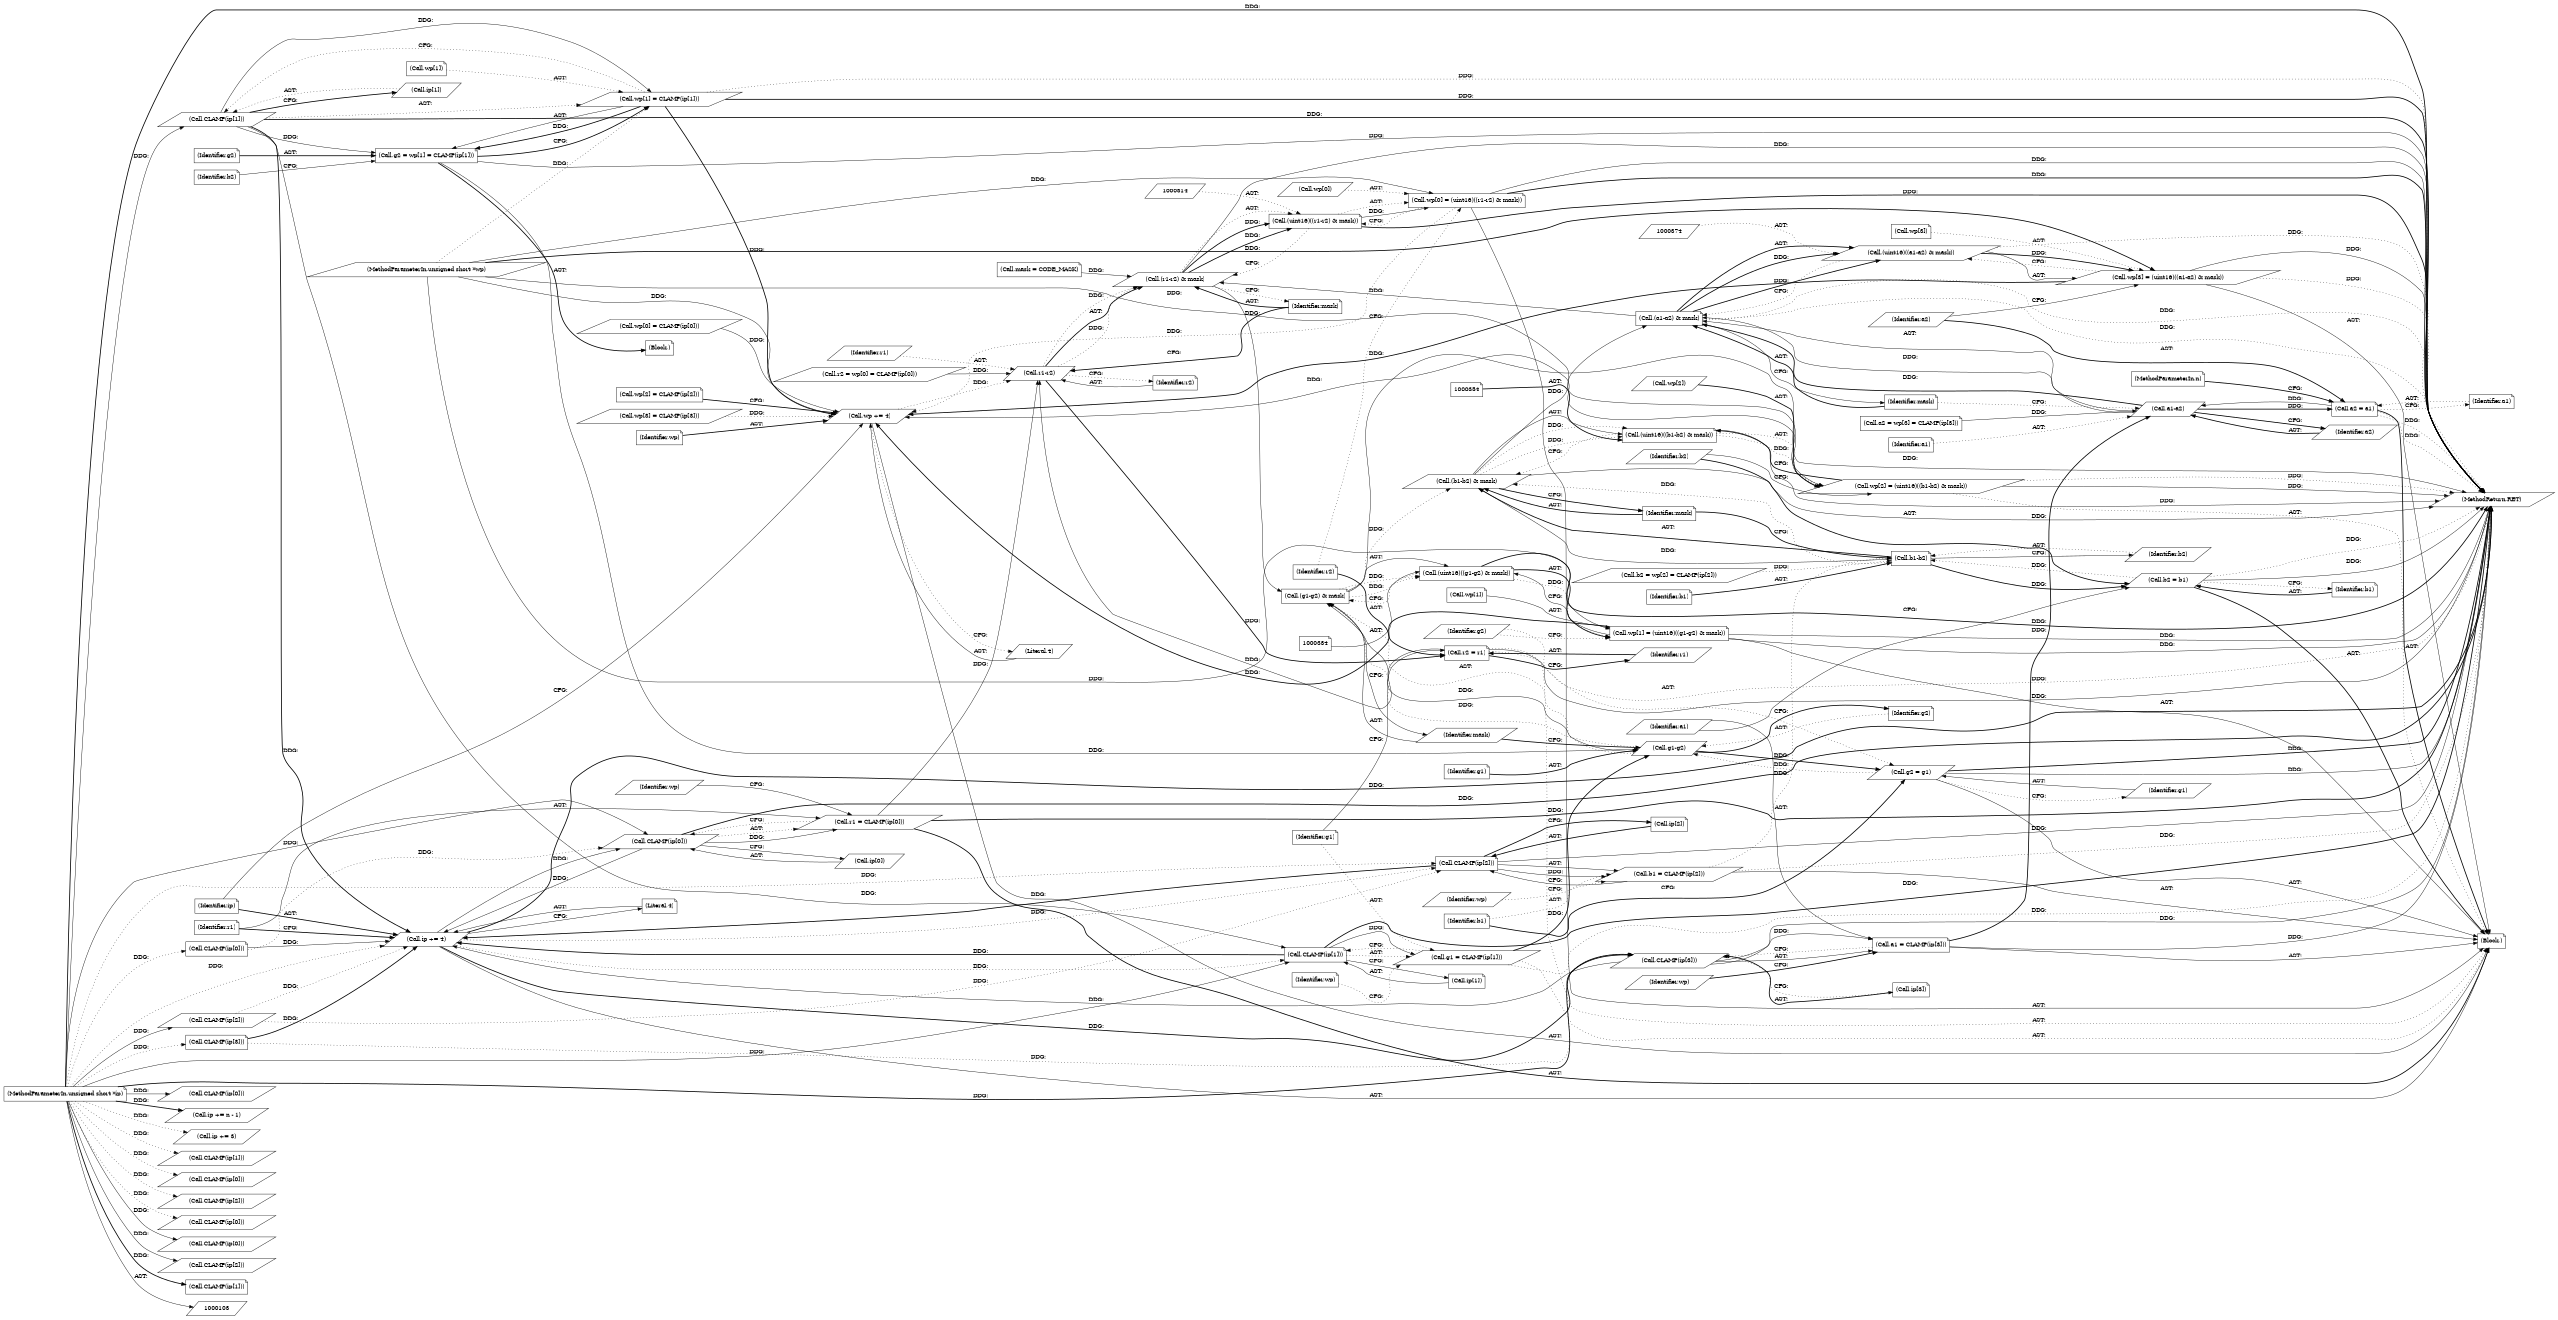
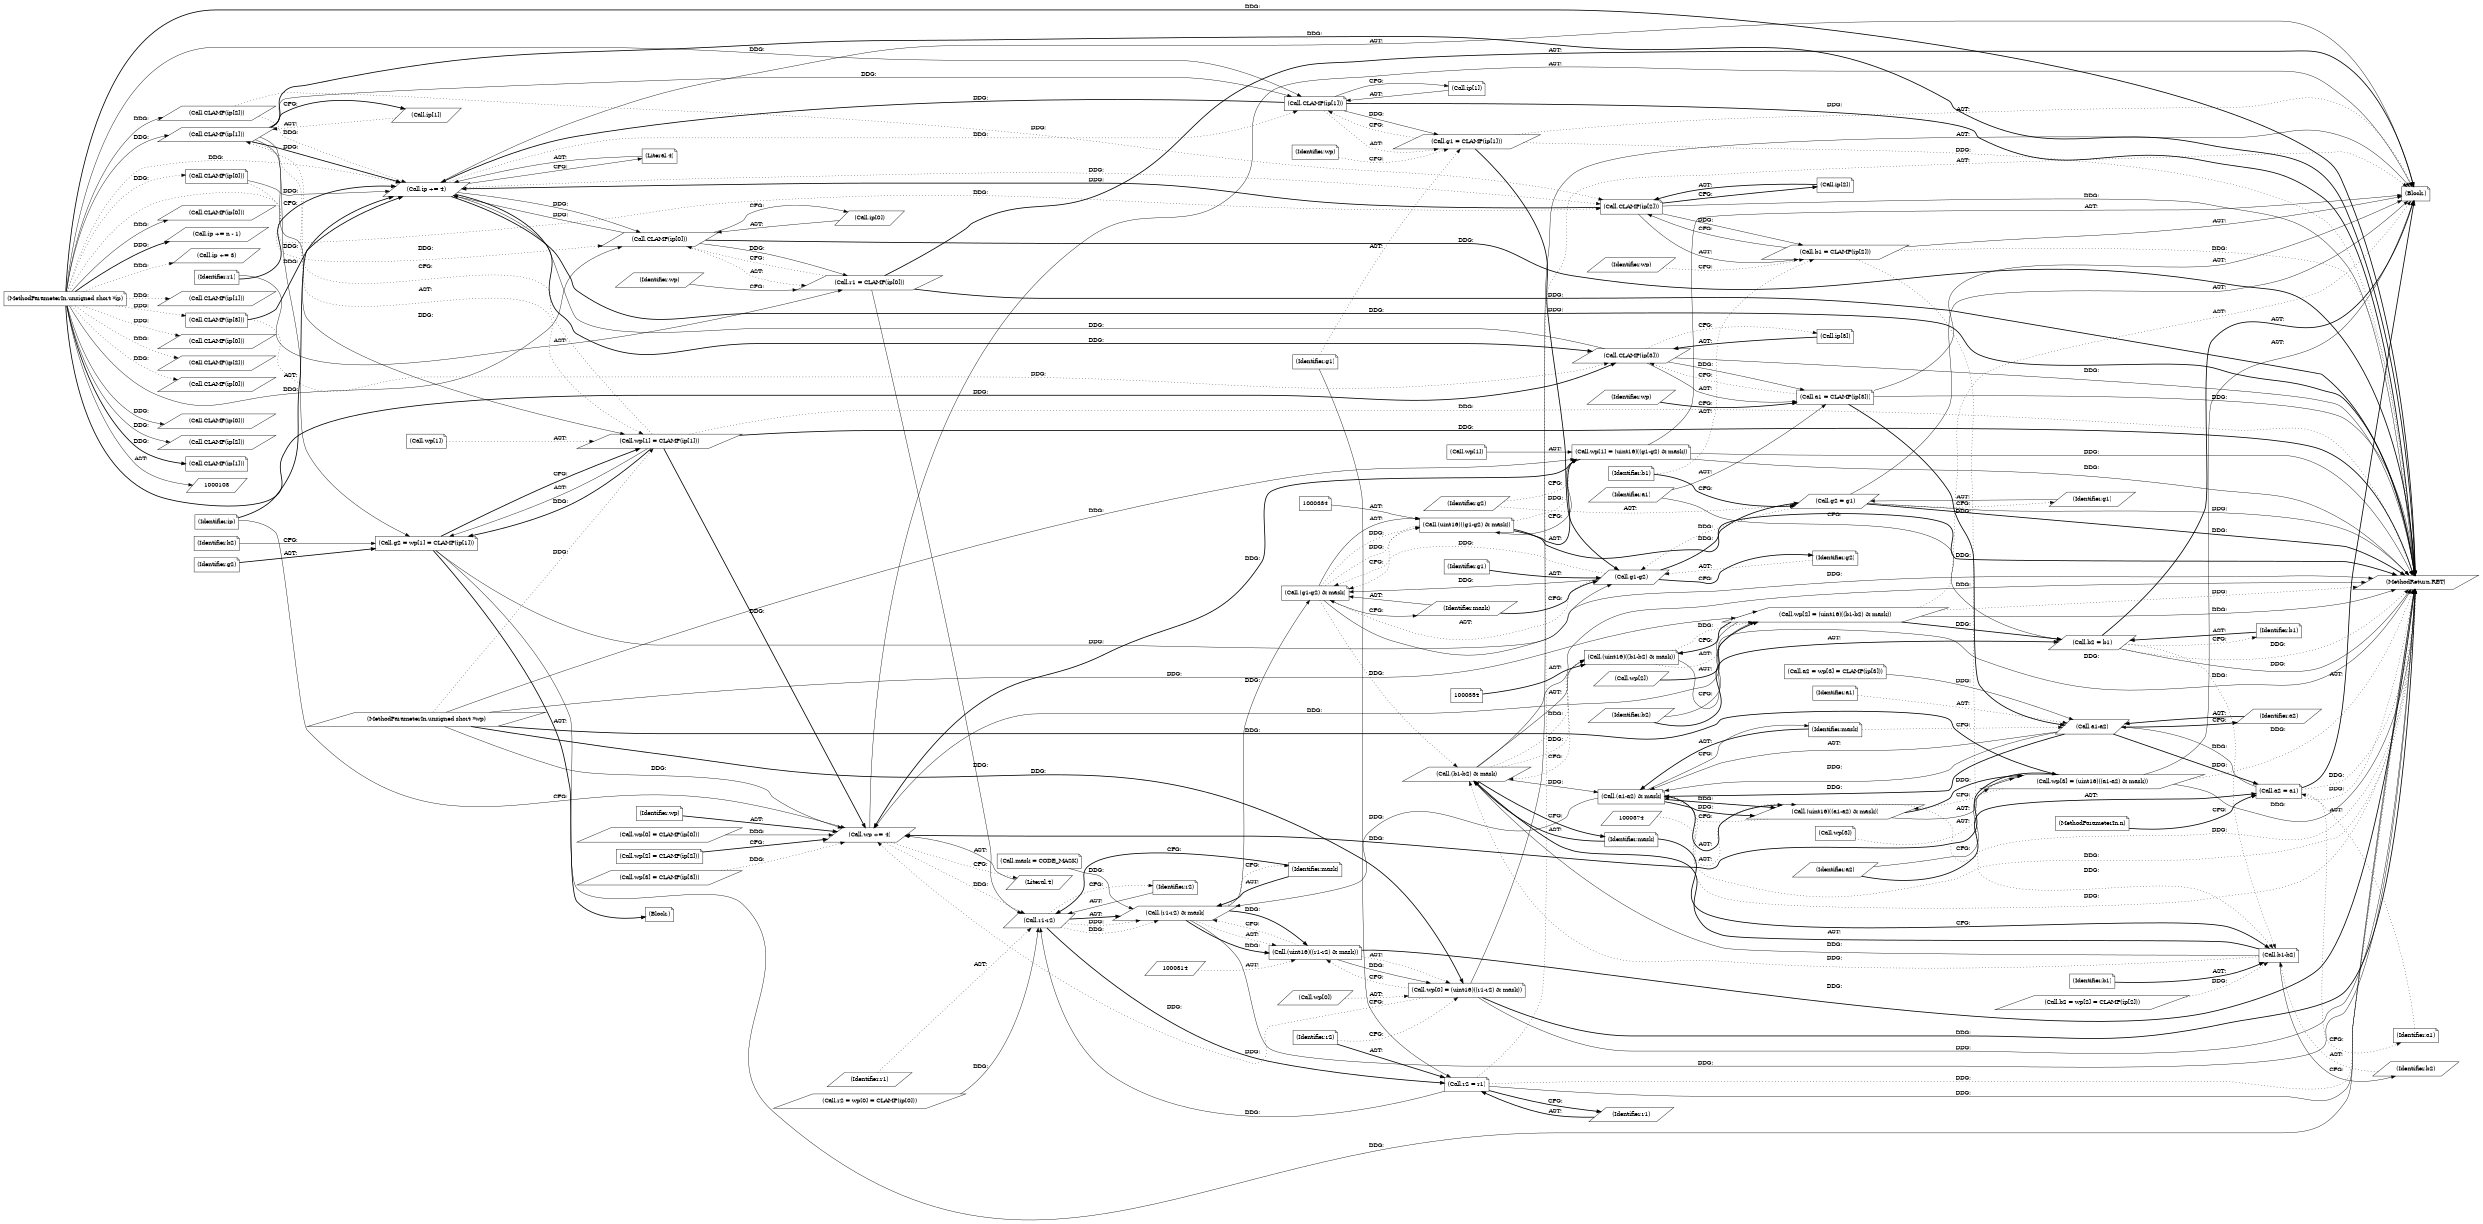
edge "(MethodParameterIn,unsigned short *wp)" -> "(Call,wp[0] = (uint16)((r1-r2) & mask))": style solid -> bold
edge "(Call,b1-b2)" -> "(Call,b2 = b1)": now "(Call,wp[2] = (uint16)((b1-b2) & mask))" -> "(Call,b2 = b1)"
